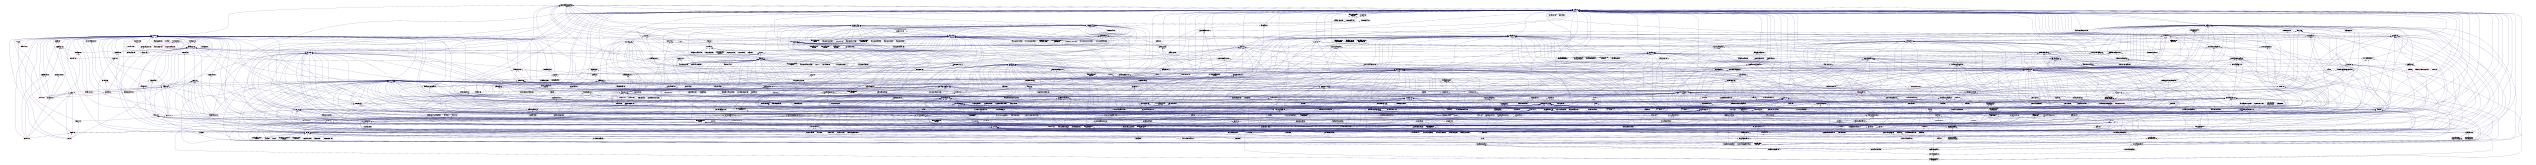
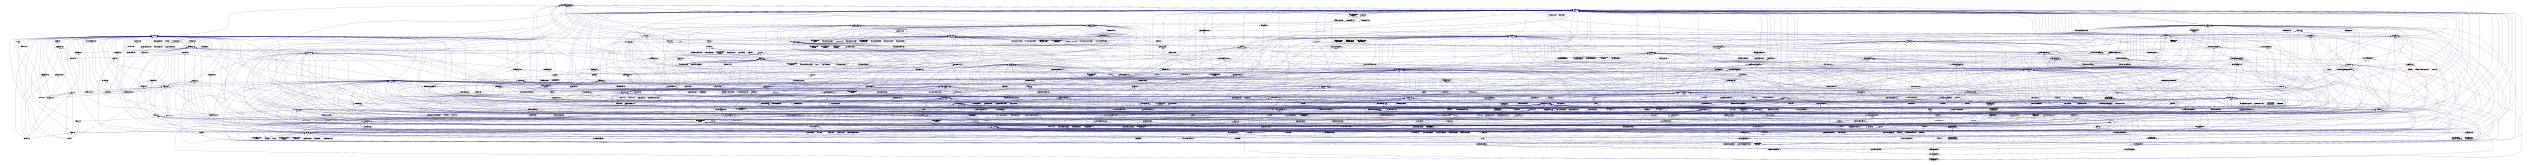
node "numa_domains.cpp": removed
node "base_lco_with_value _3.cpp": removed
node "memory_block_manage.cpp": label "memory_block_manage.cpp" -> "memory_block_stubs.cpp"
